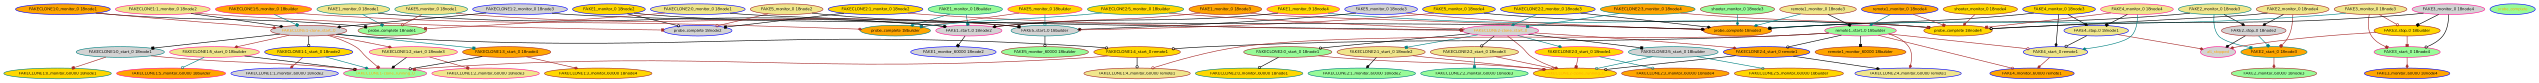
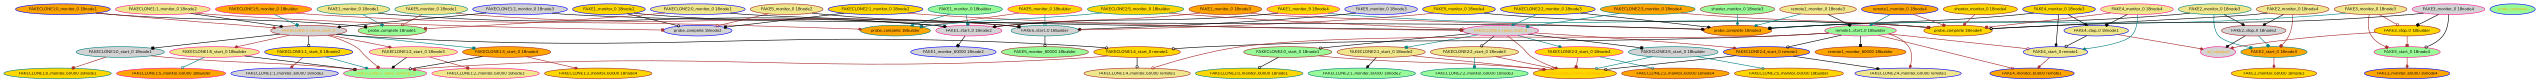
edge "FAKE5_monitor_0 18node3" -> "probe_complete 18node3": removed
node "FAKE2_monitor_60000 18node3": fillcolor palegreen -> gold
